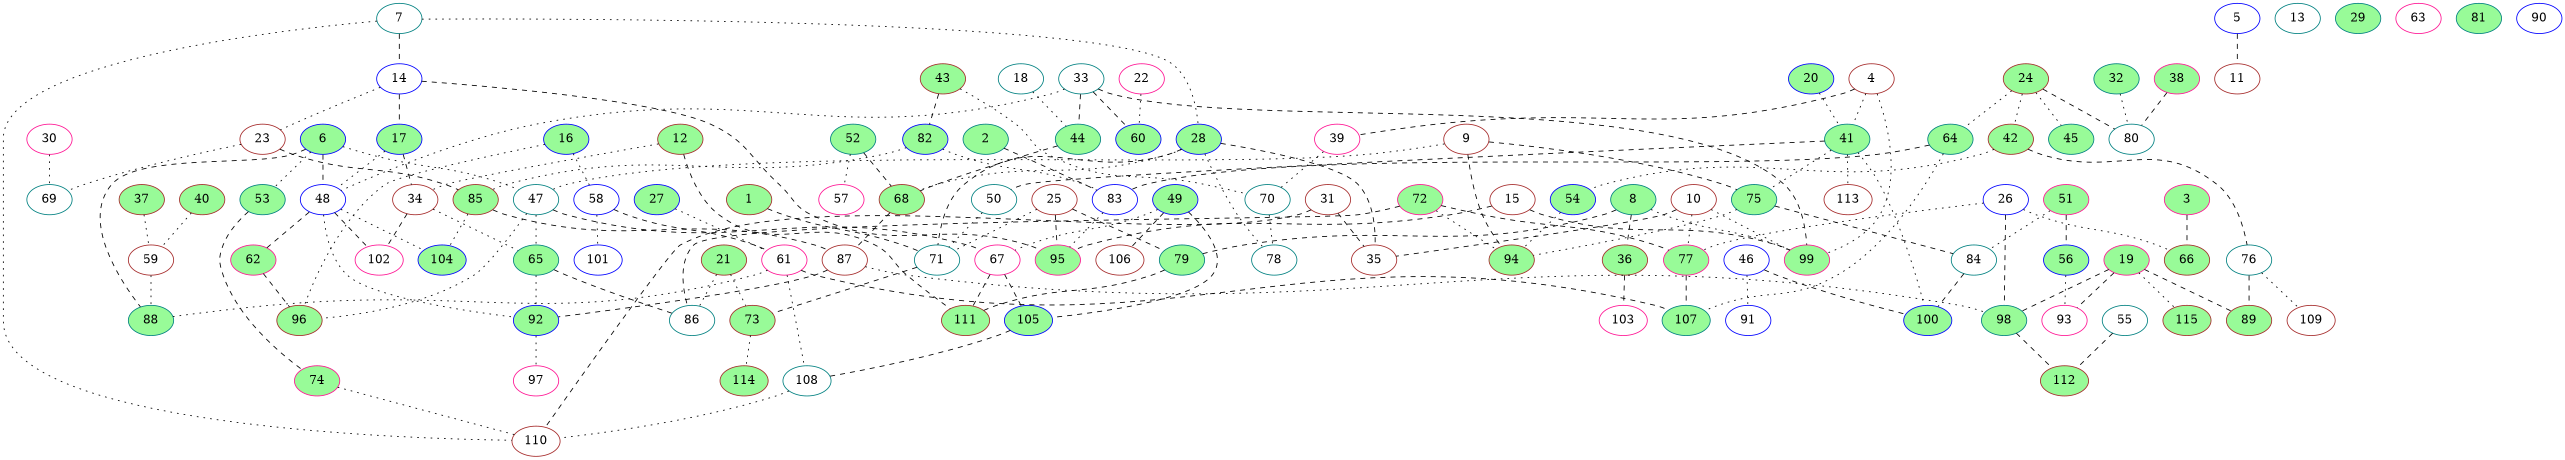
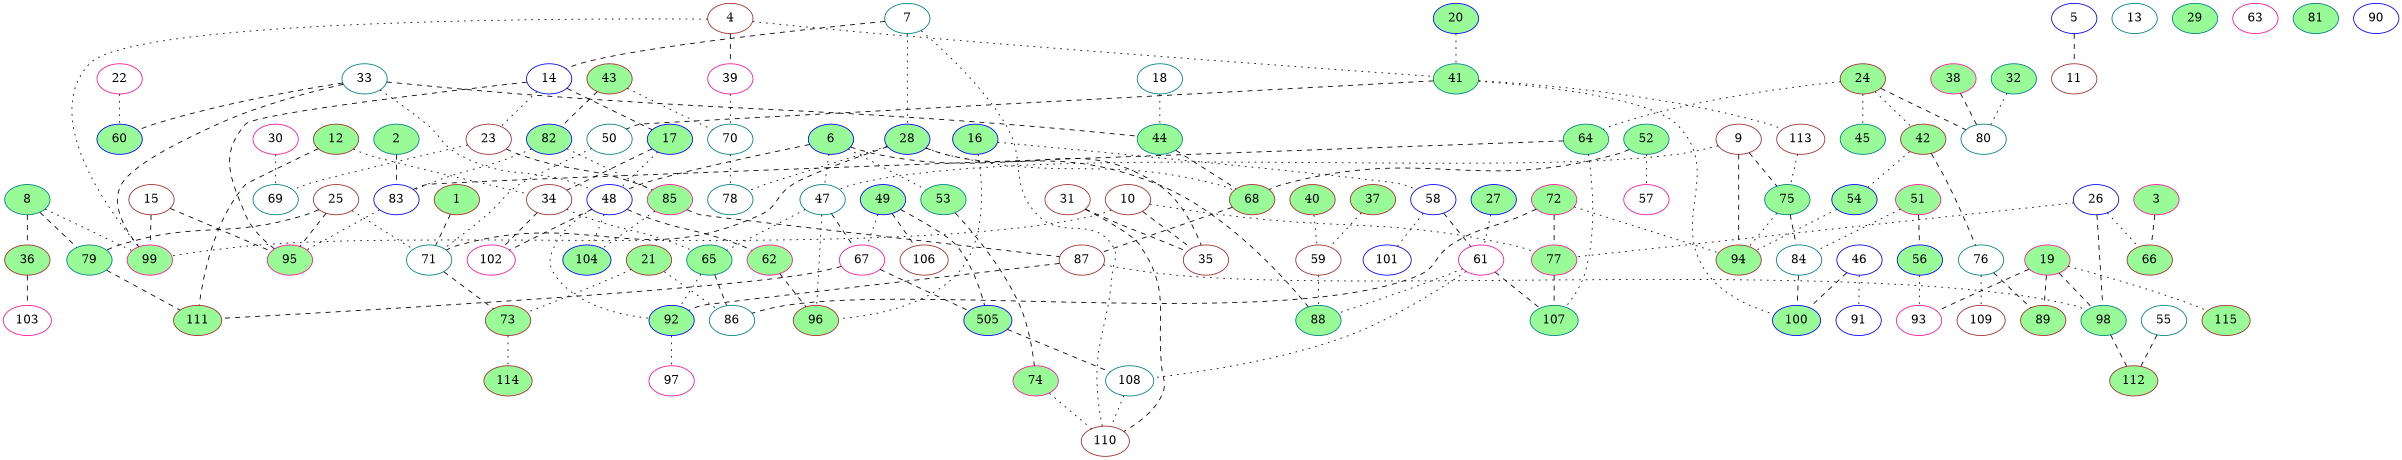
edge "41" -- "75": now "113" -- "75"
node "85": color brown -> deeppink
node "105": label "105" -> "505"
